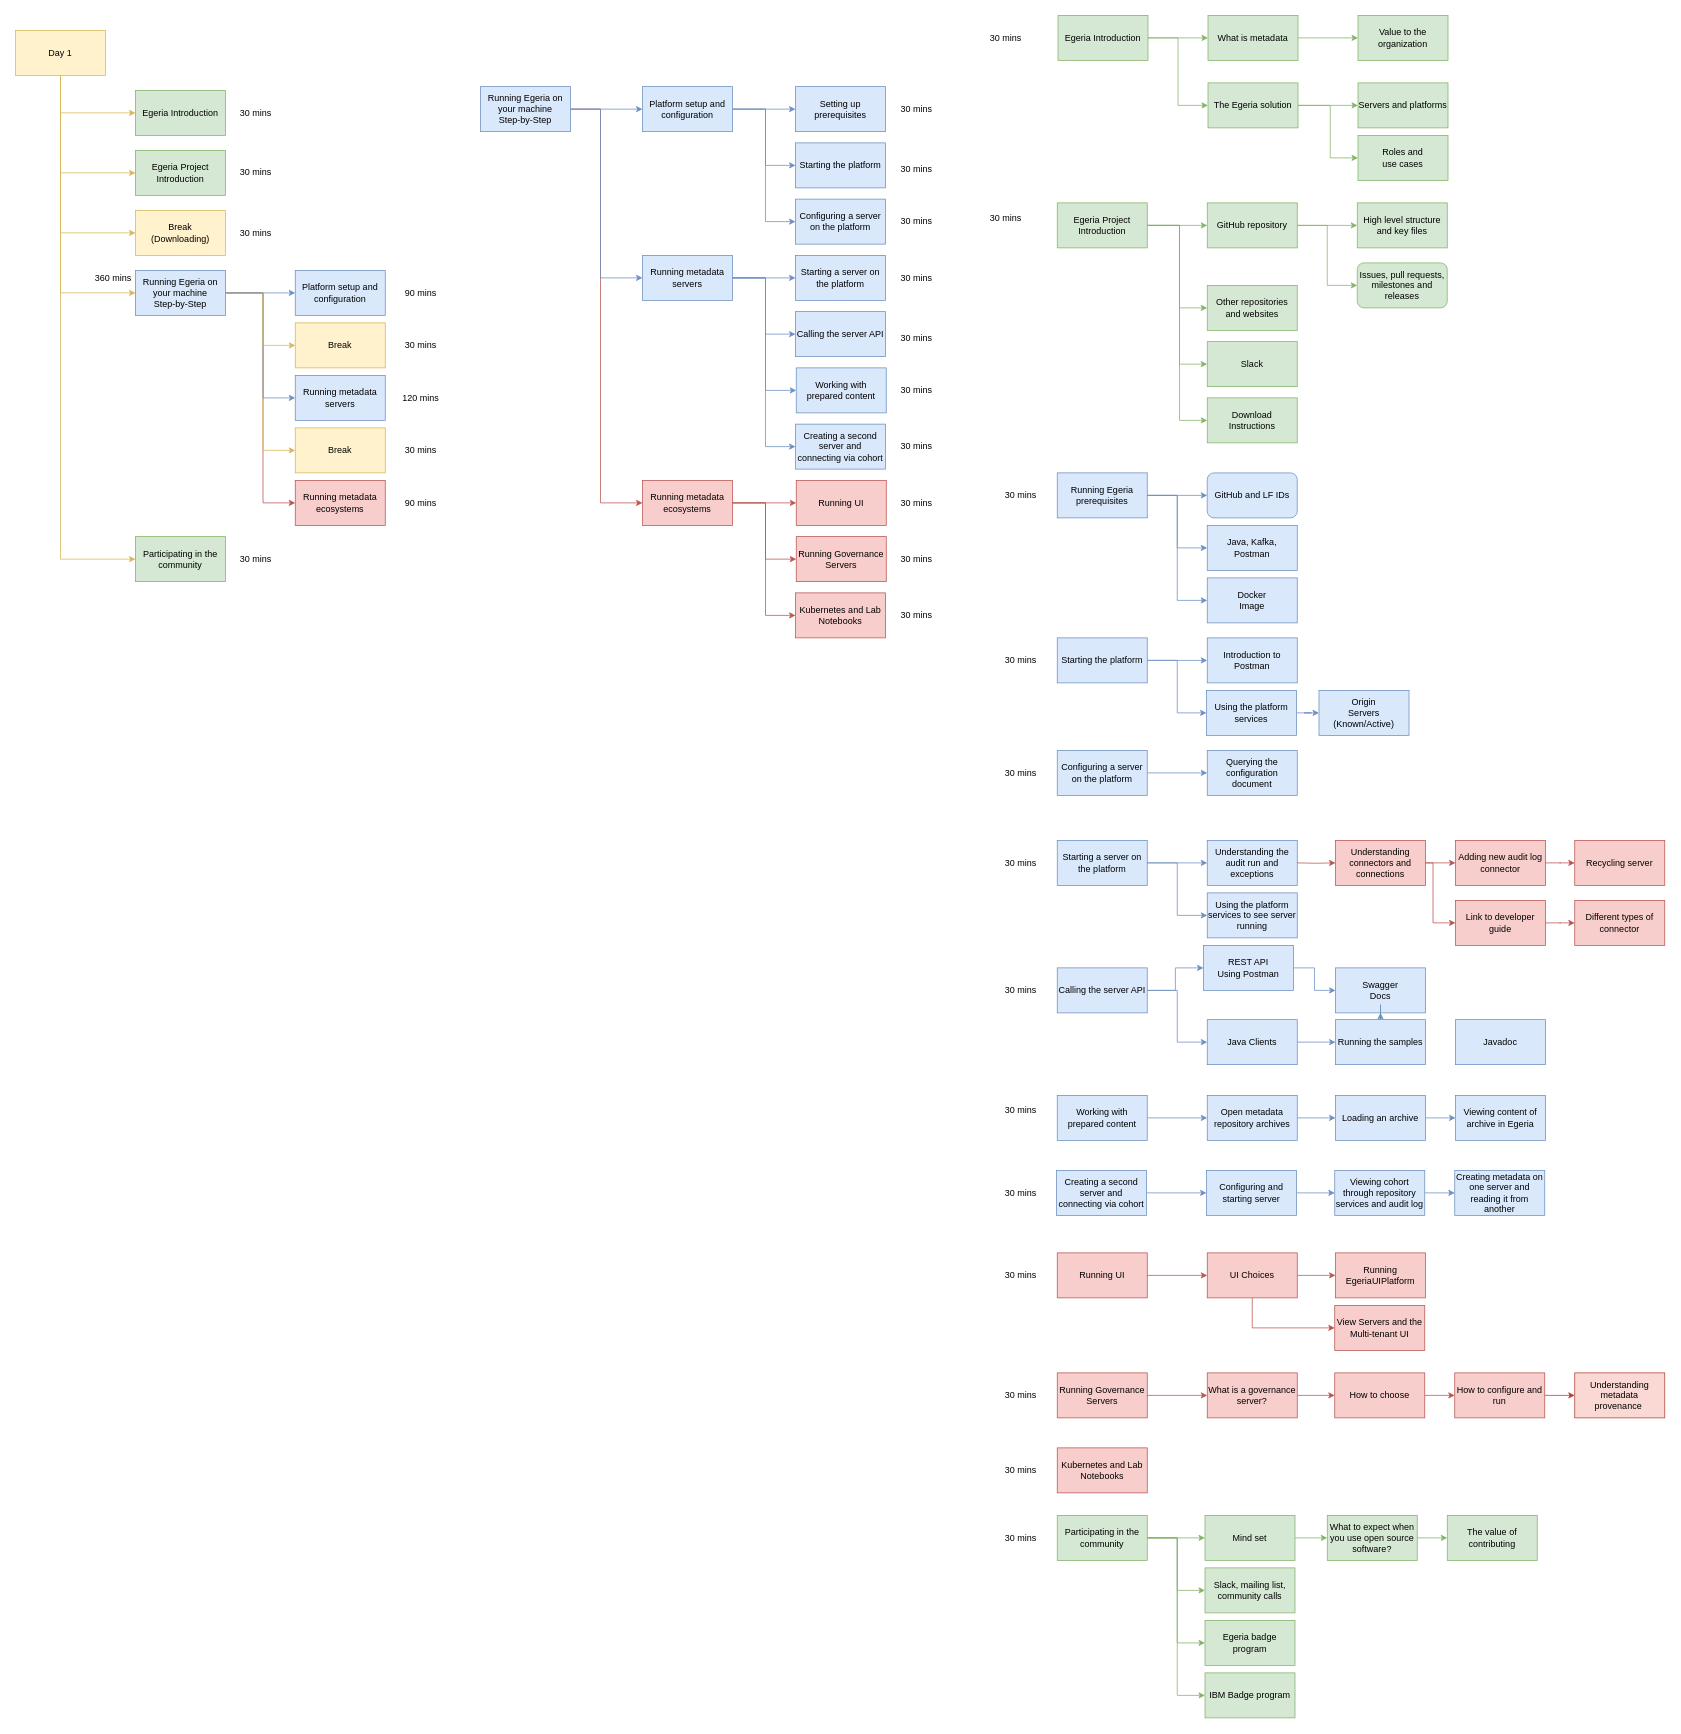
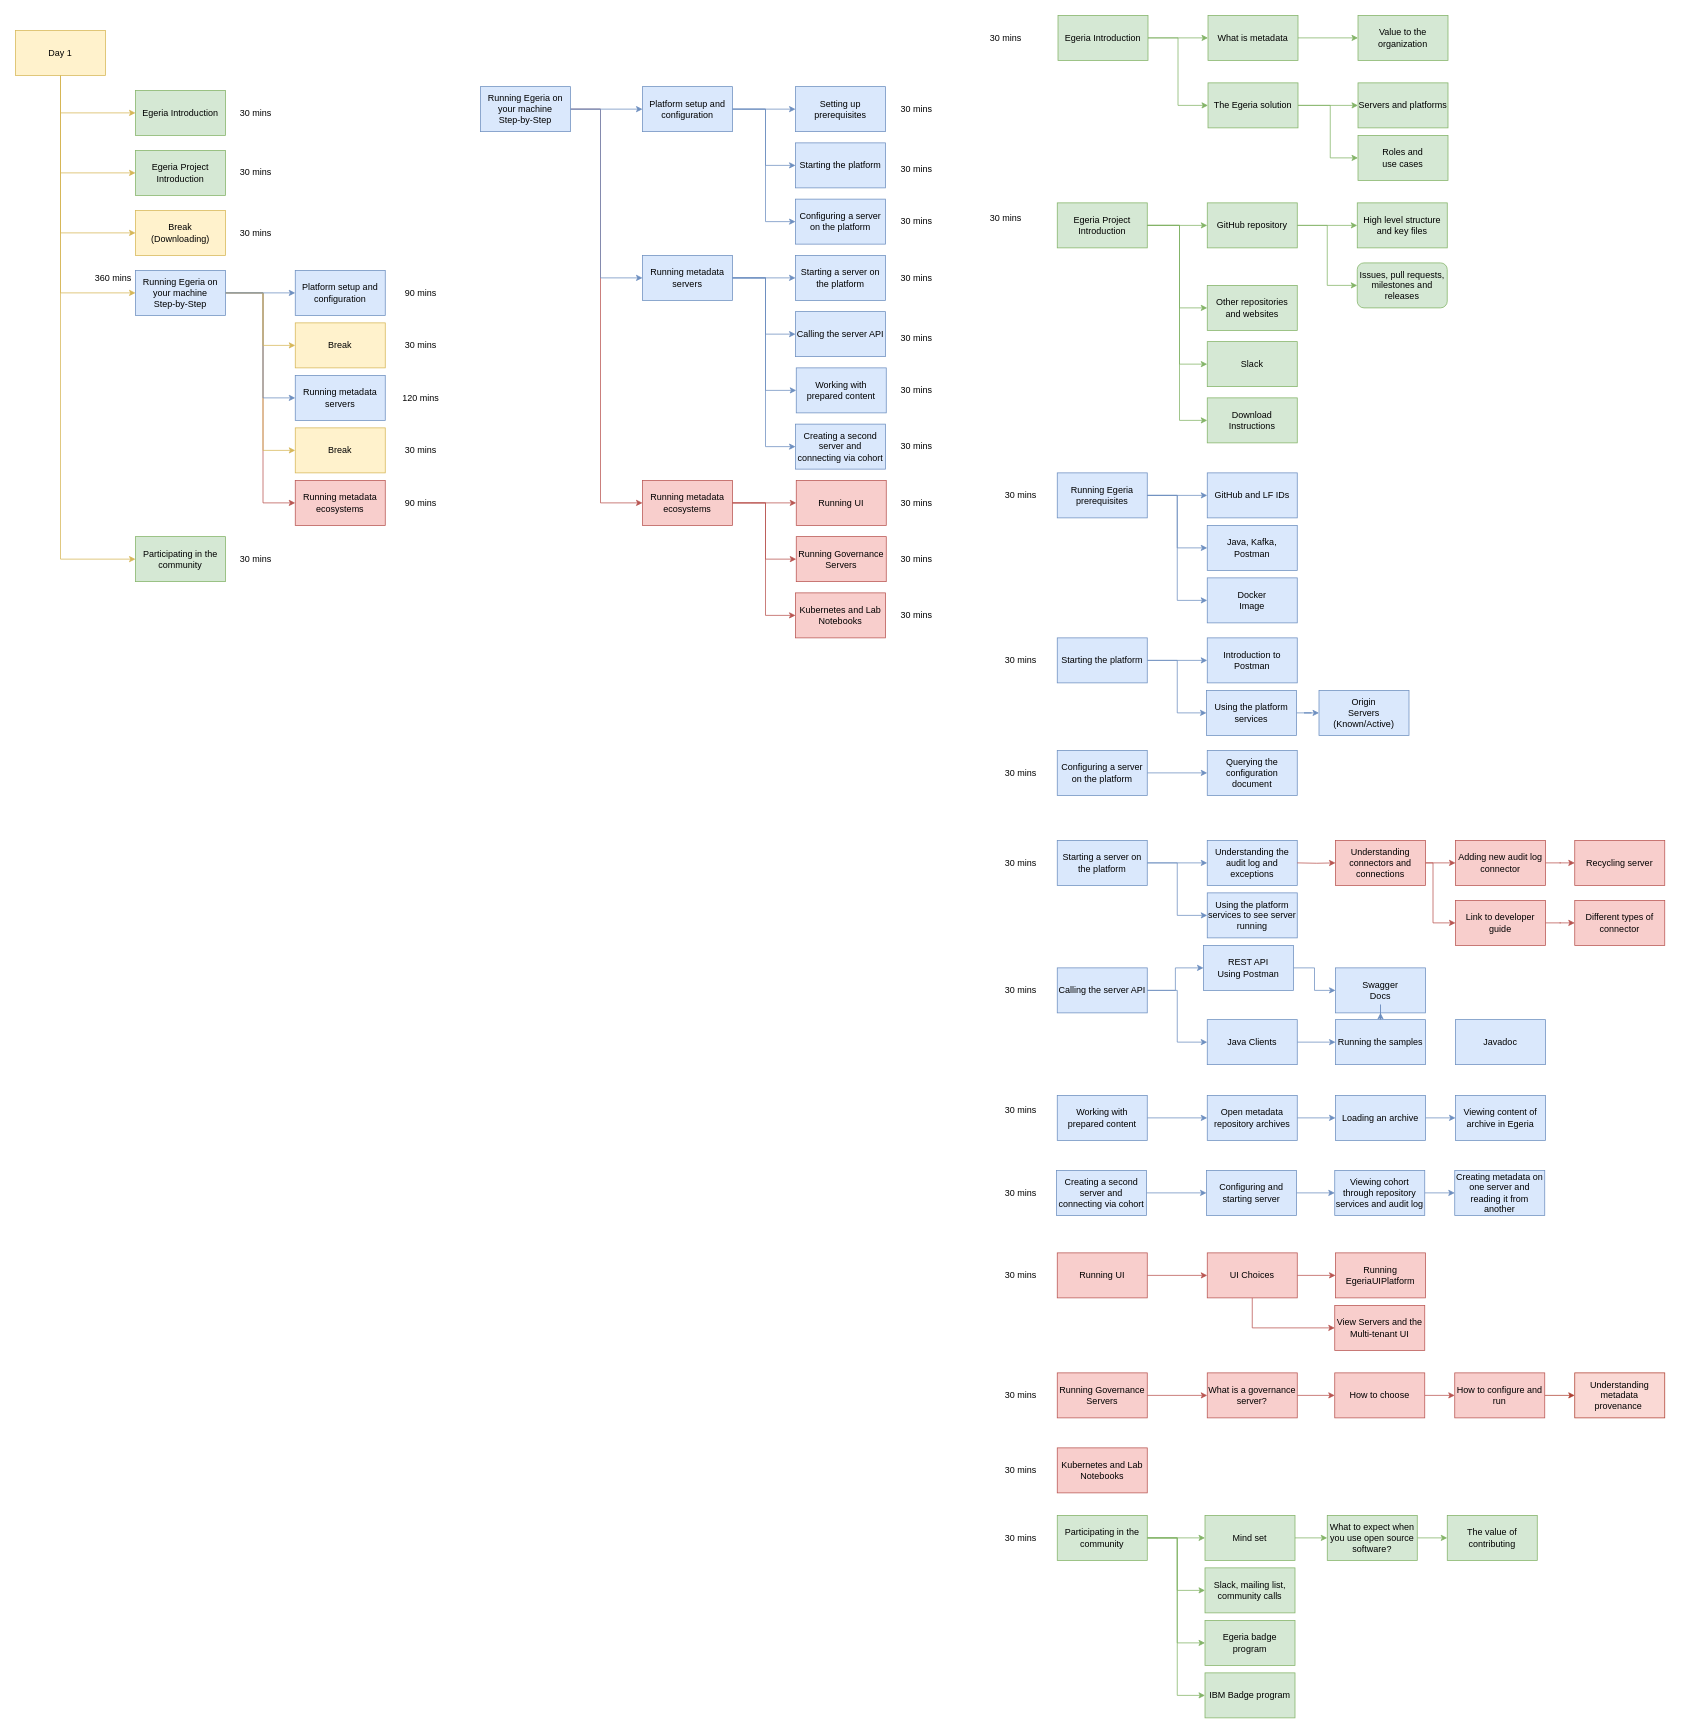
node "GitHub and LF IDs": shape rounded rectangle -> rectangle
node "Understanding the audit run and exceptions": label "Understanding the audit run and exceptions" -> "Understanding the audit log and exceptions"
